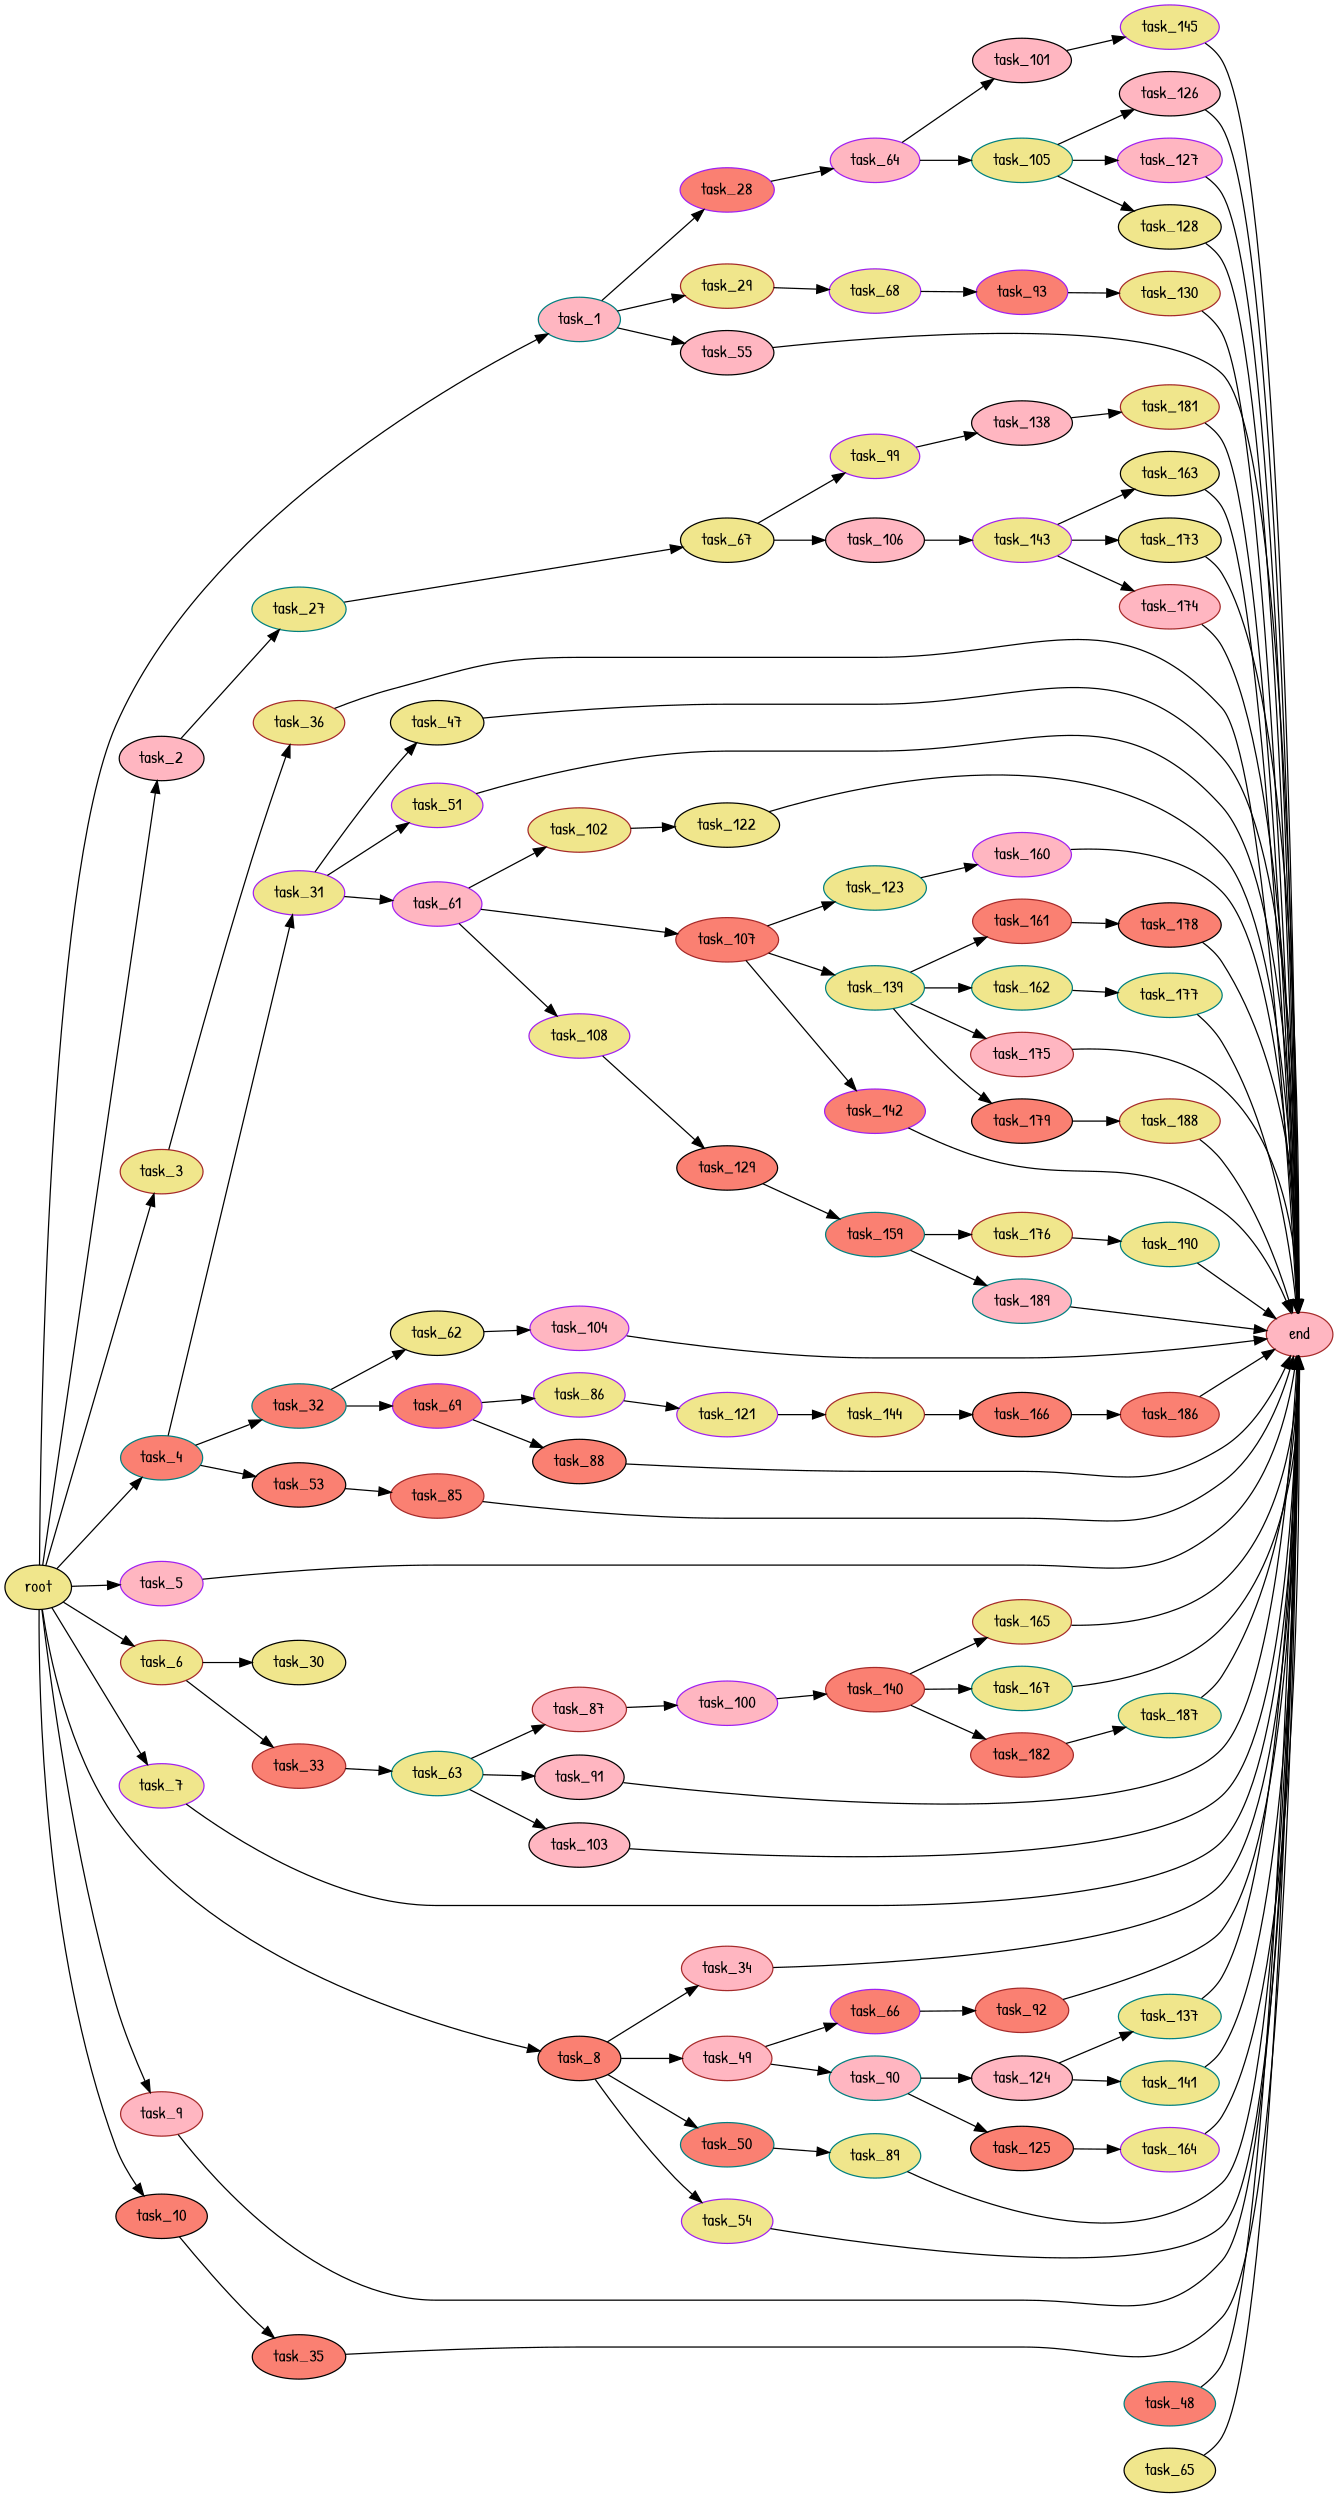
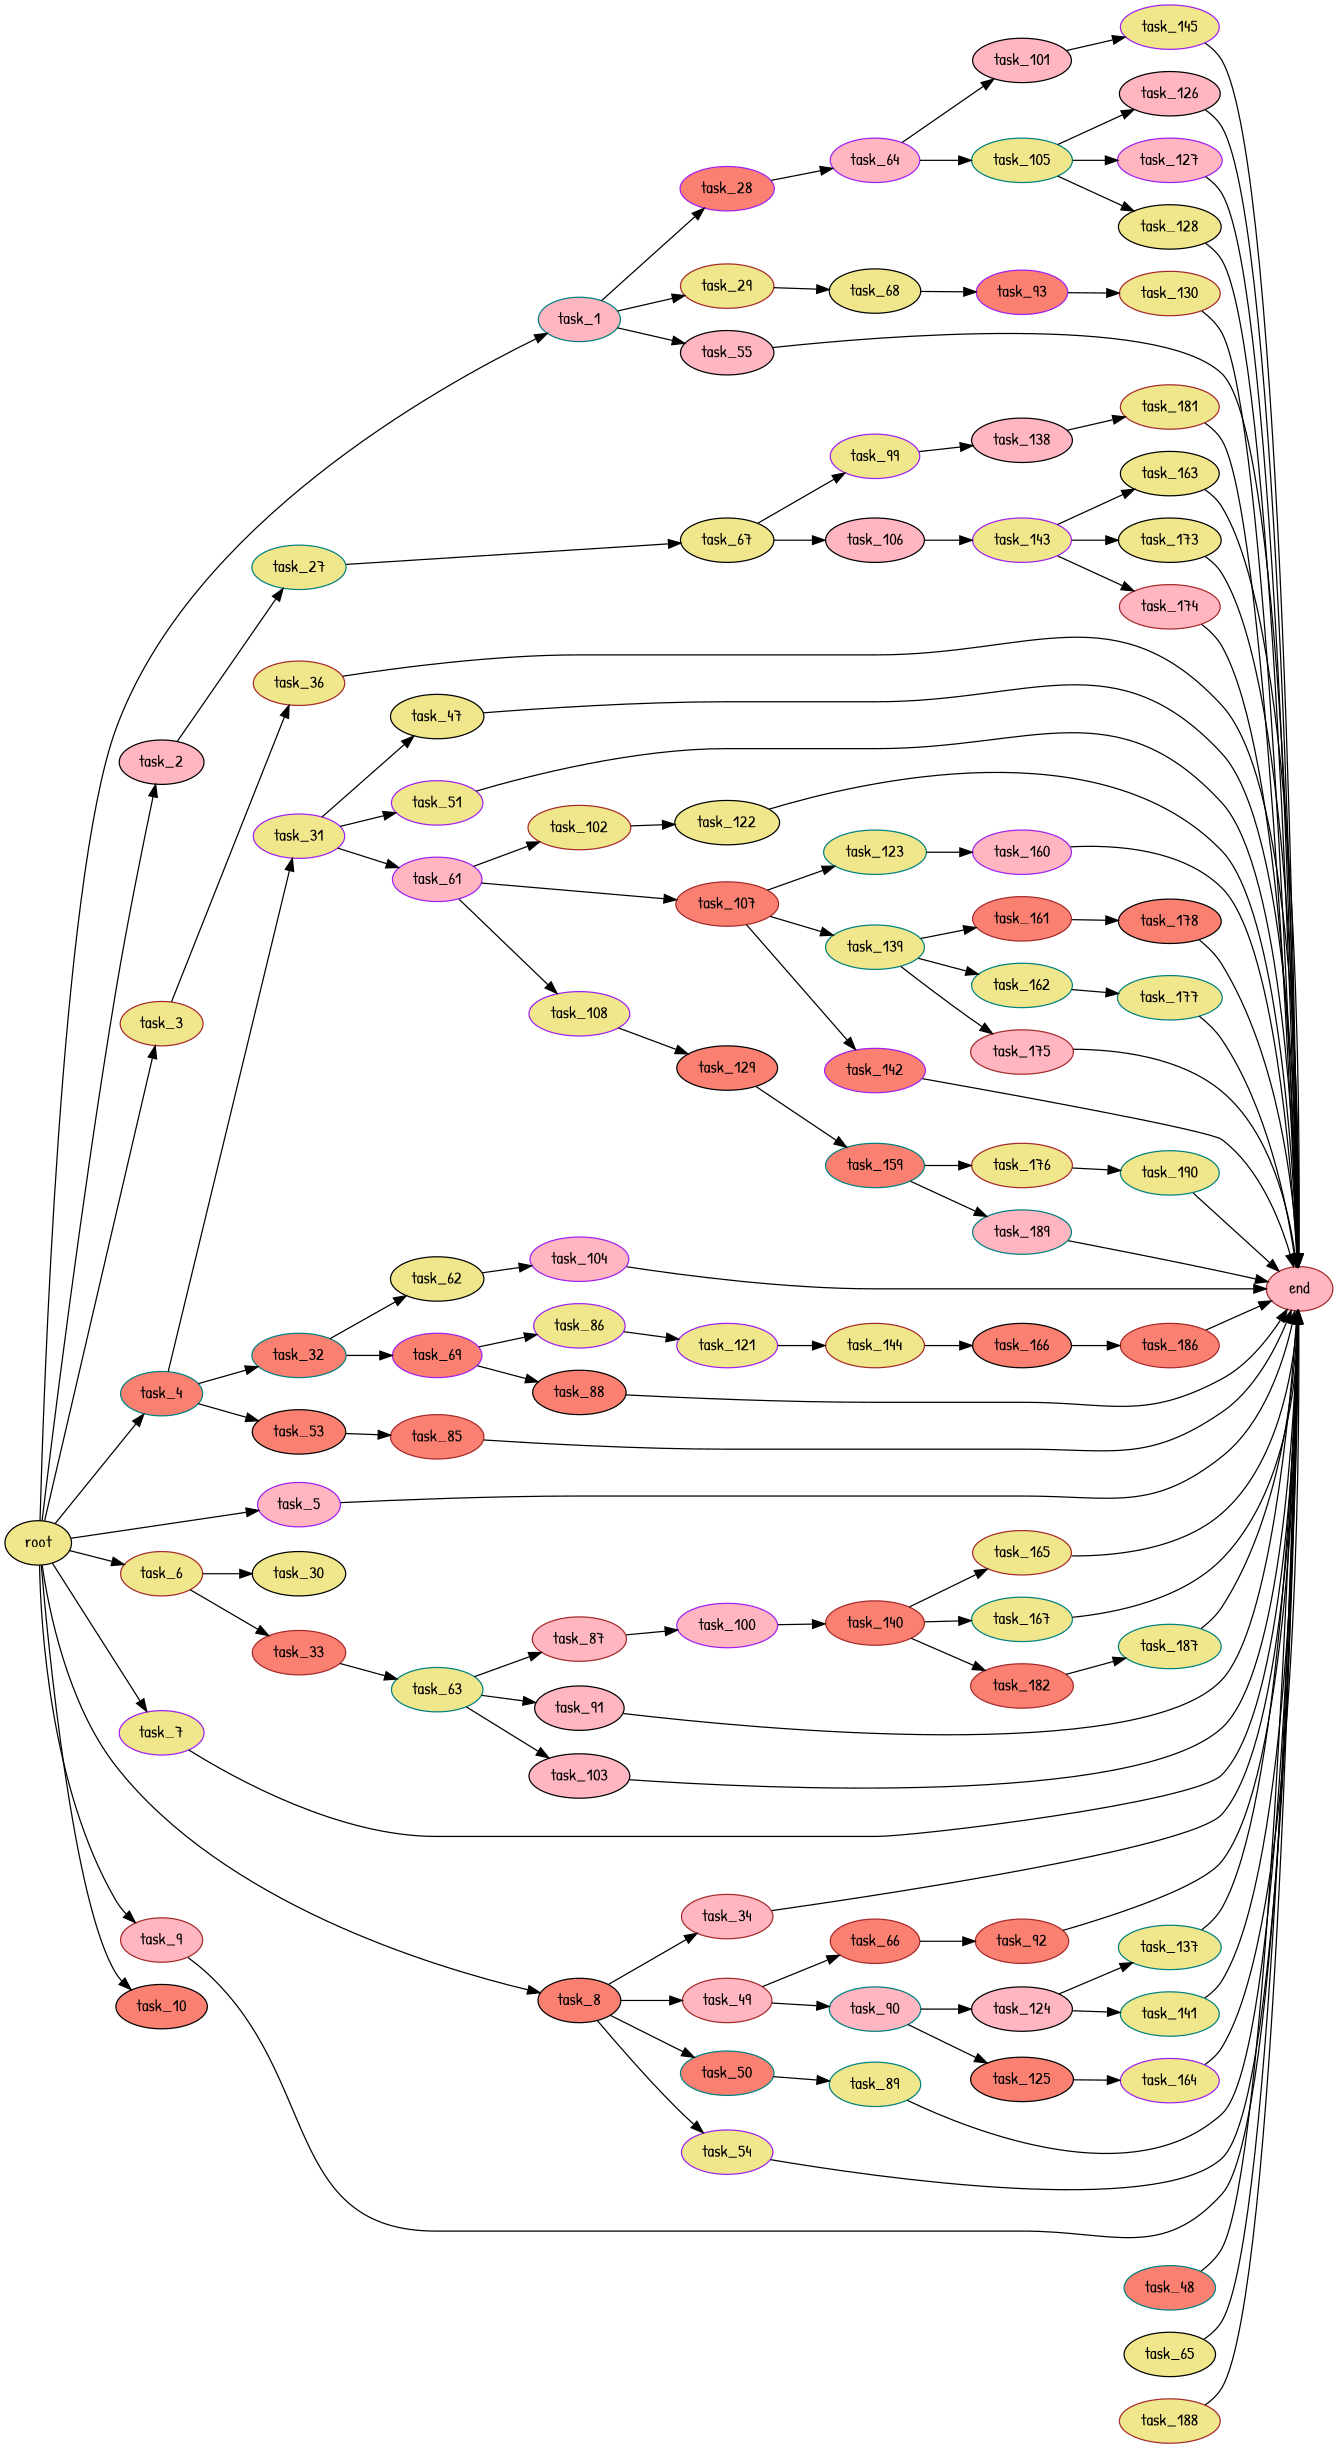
node "task_68": color purple -> black
node "task_179": removed
node "task_66": color purple -> brown
node "task_35": removed
